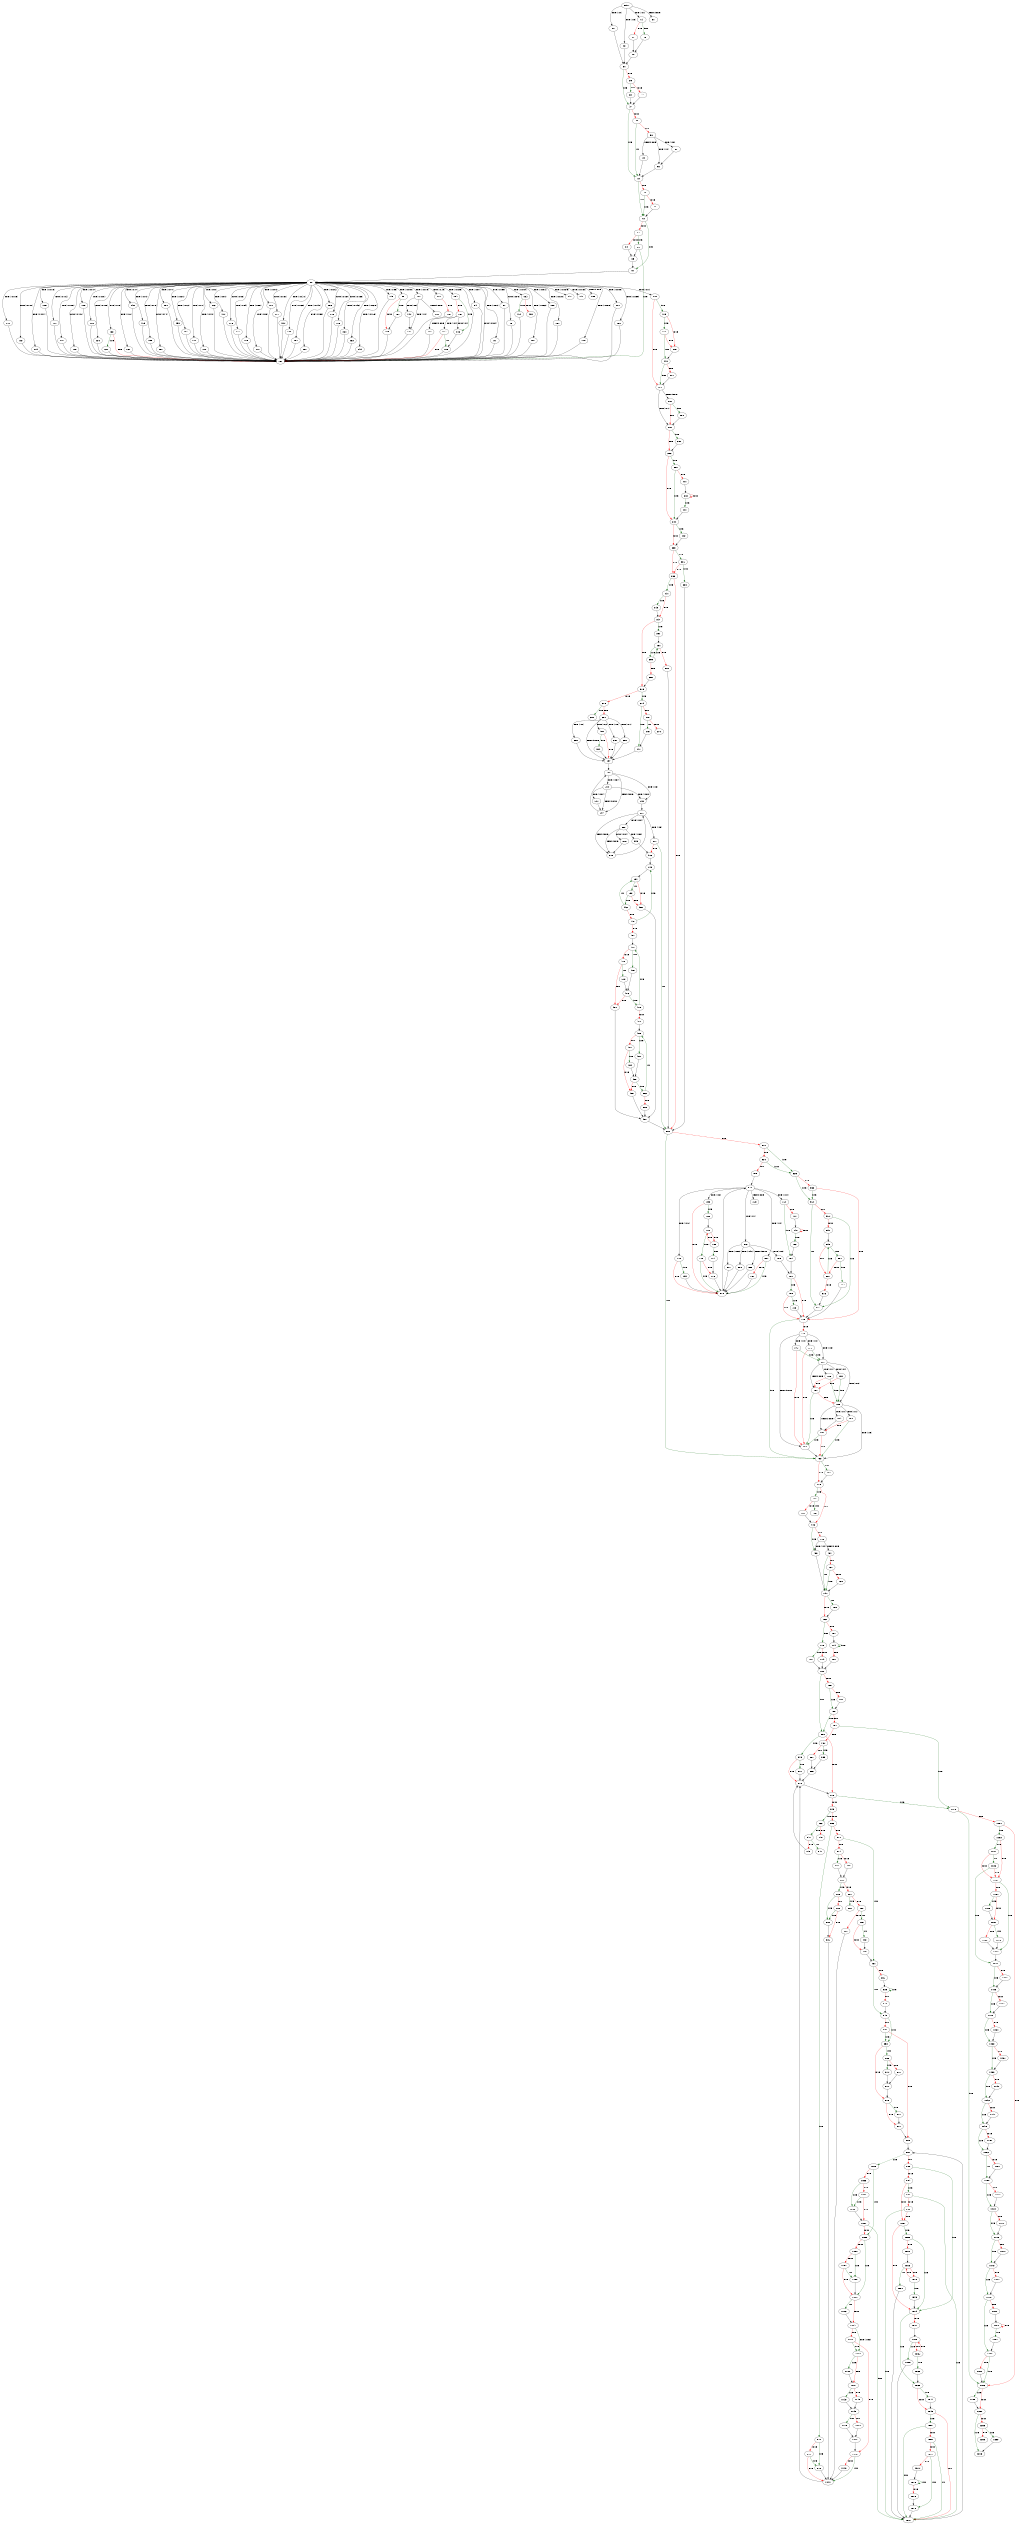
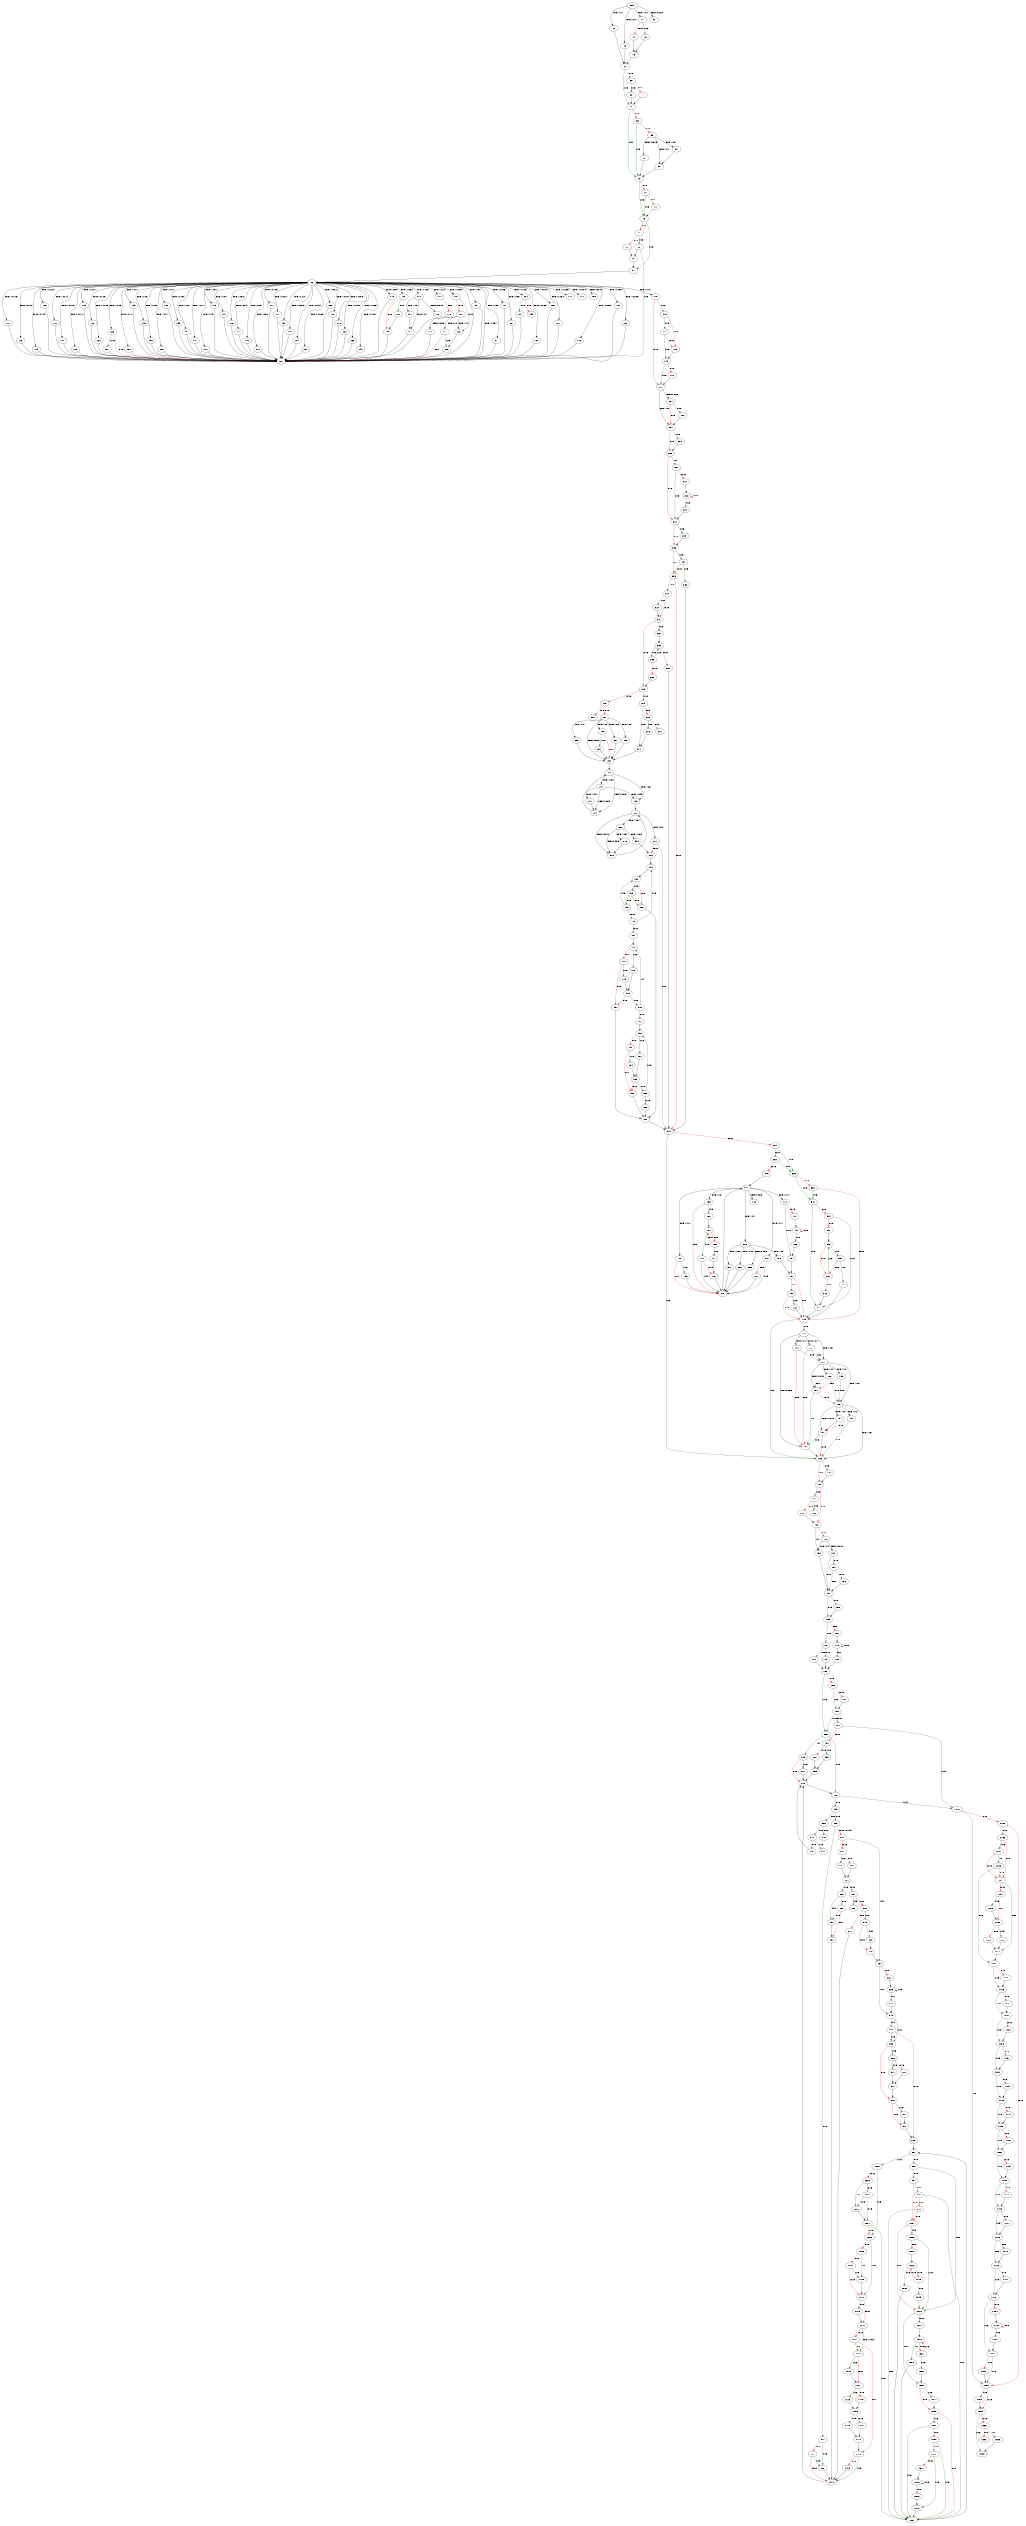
edge "853" -> "871": label "false" -> "case (x=104)"
